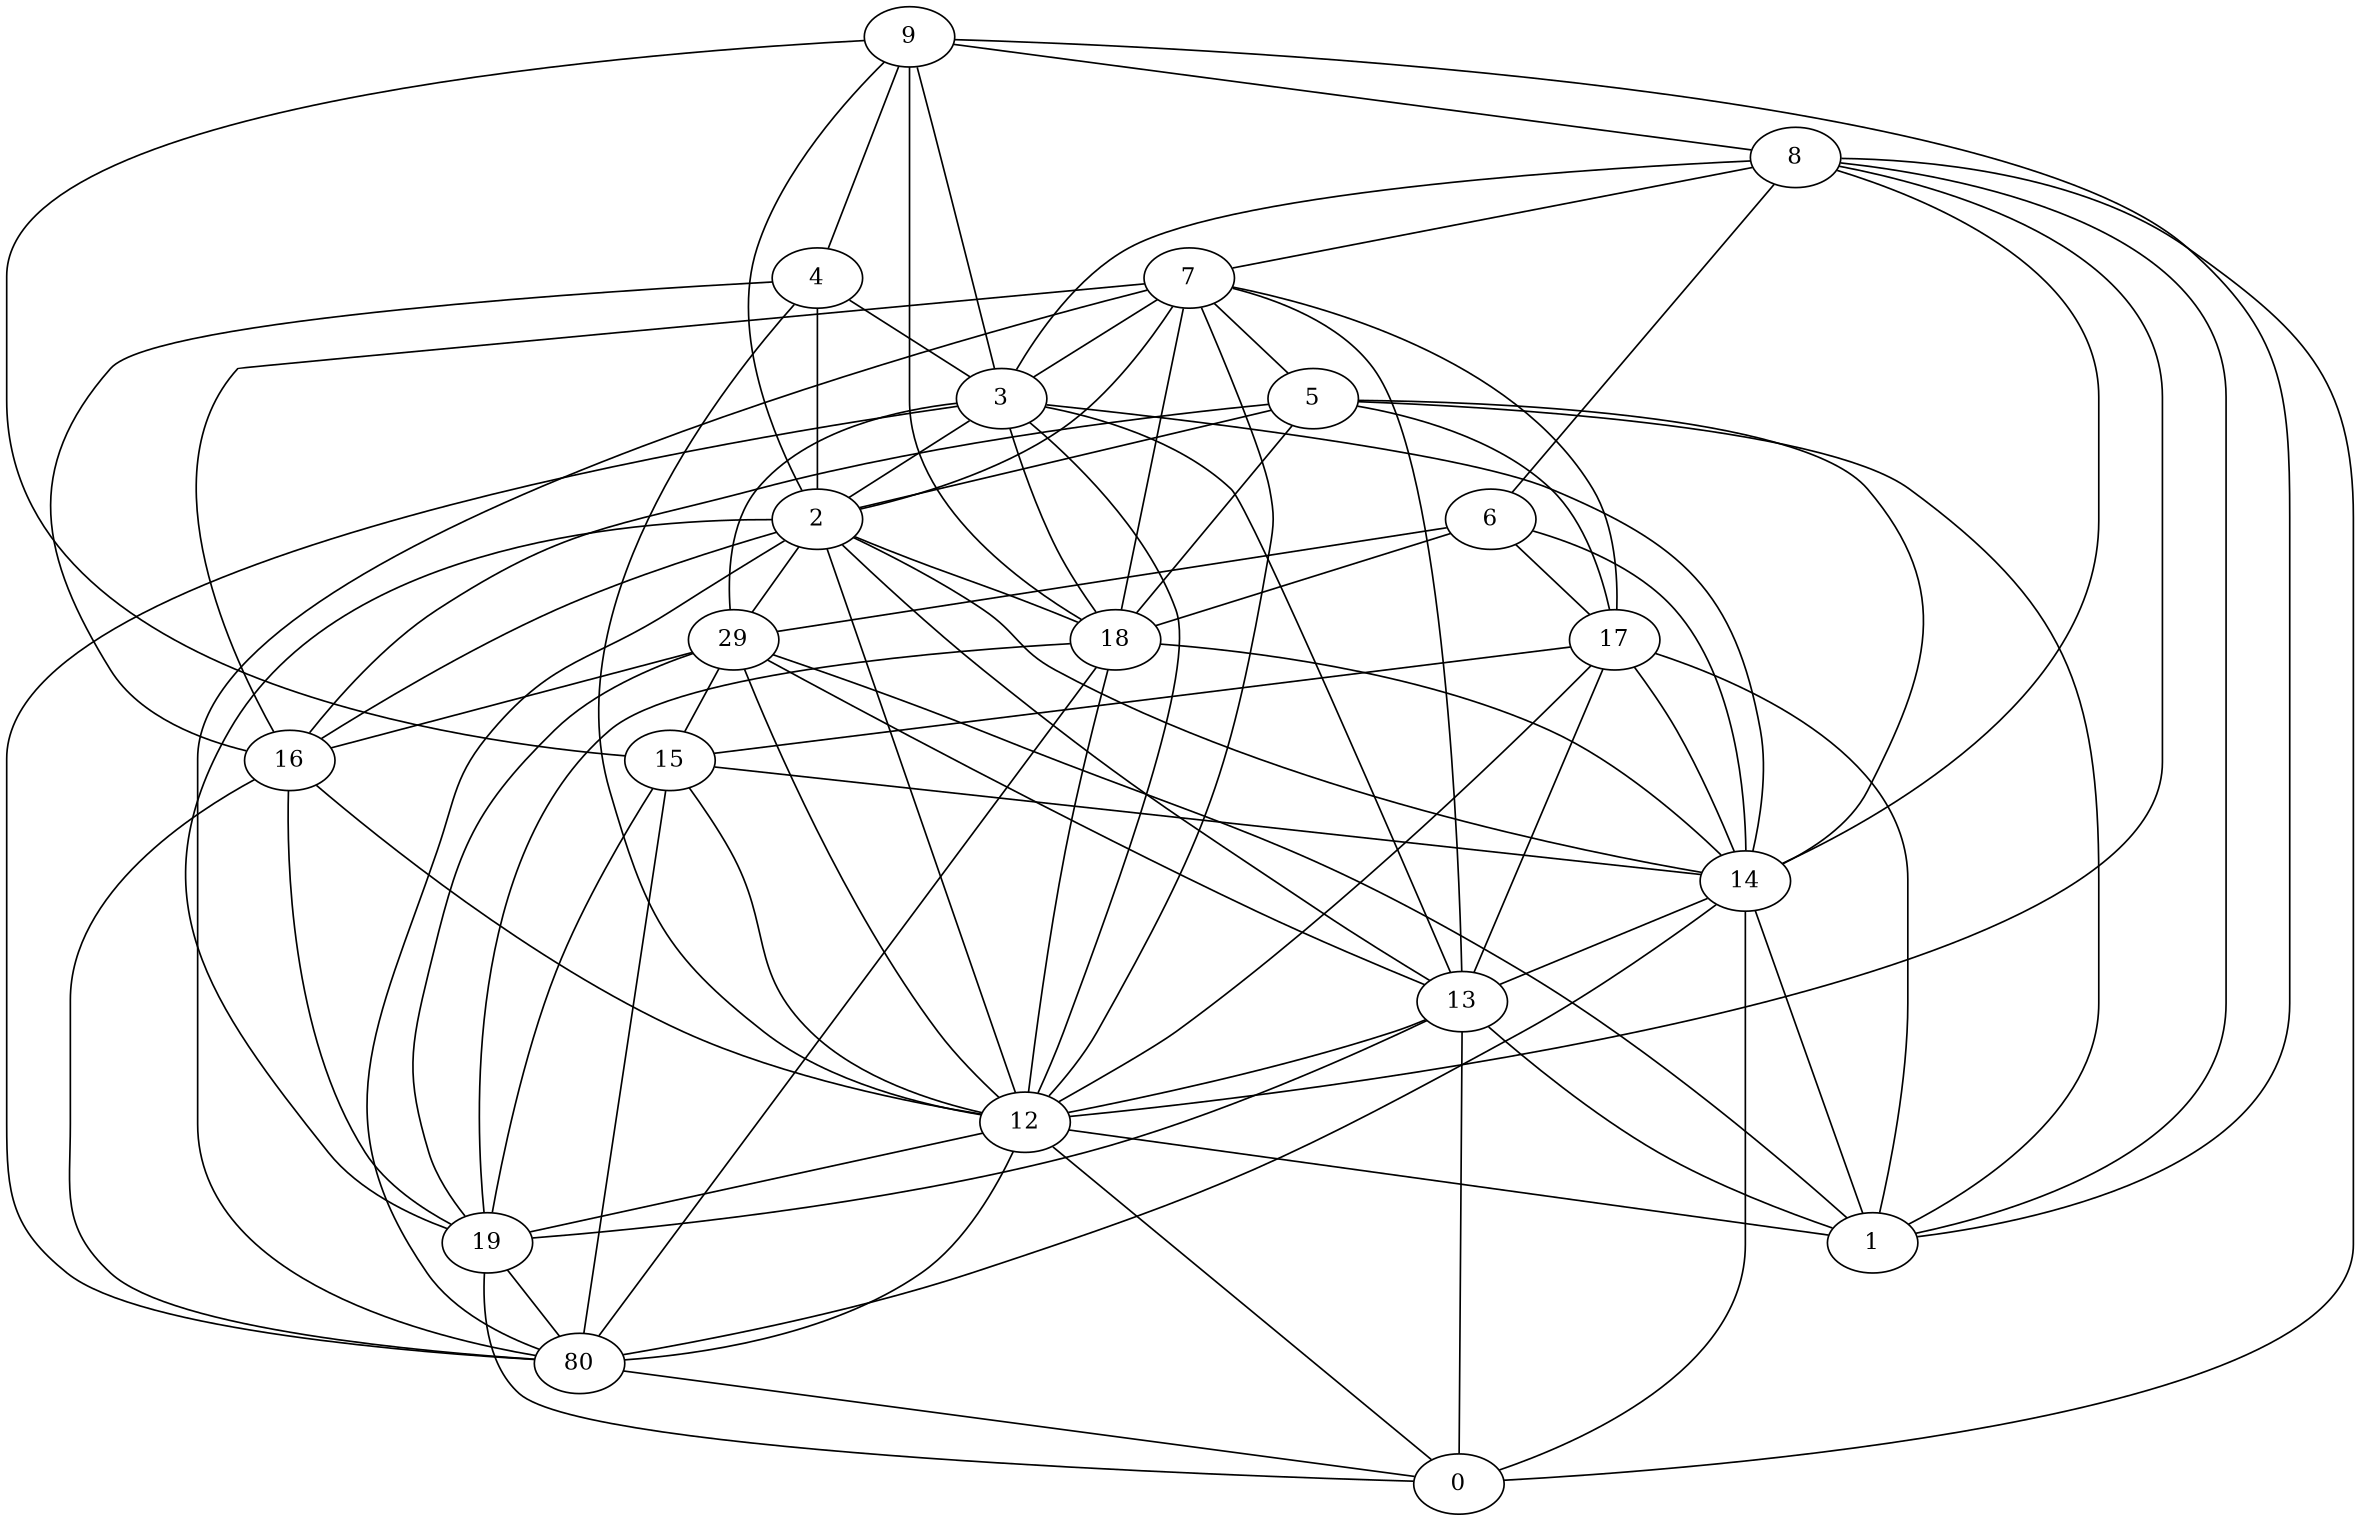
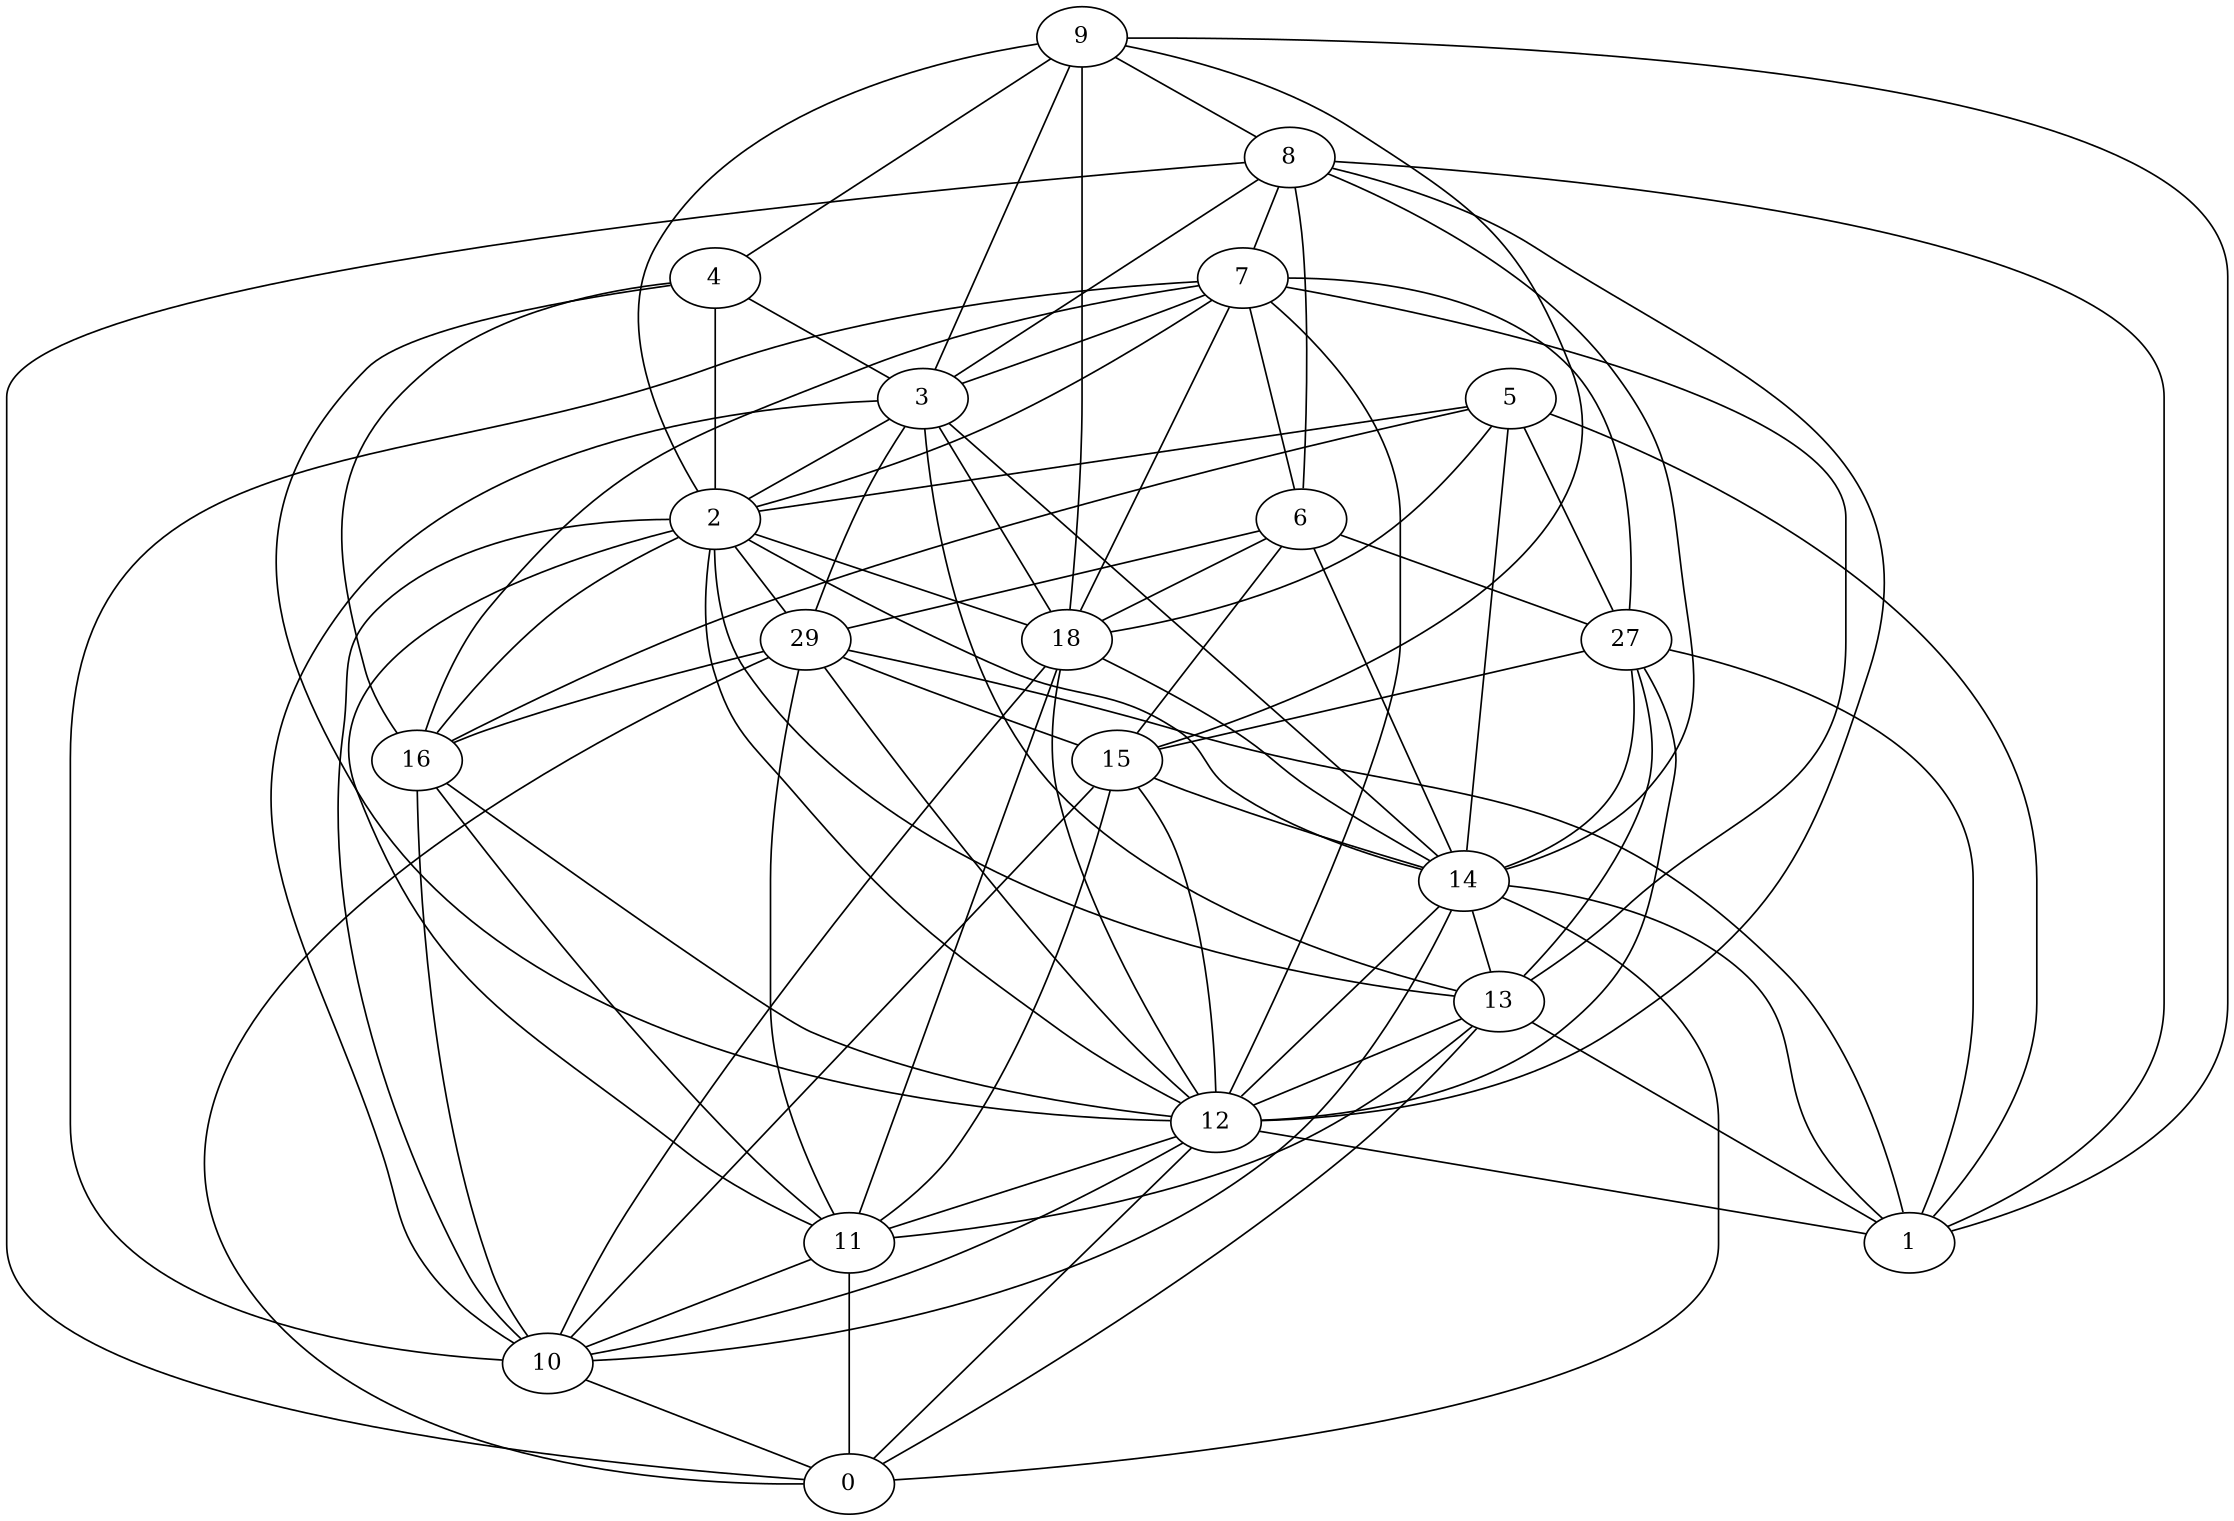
edge "7" -- "5": now "7" -- "6"
edge "6" -- "15": added
node "17": label "17" -> "27"
edge "3" -- "12": now "14" -- "12"
edge "29" -- "13": now "29" -- "0"
node "19": label "19" -> "11"
node "80": label "80" -> "10"
